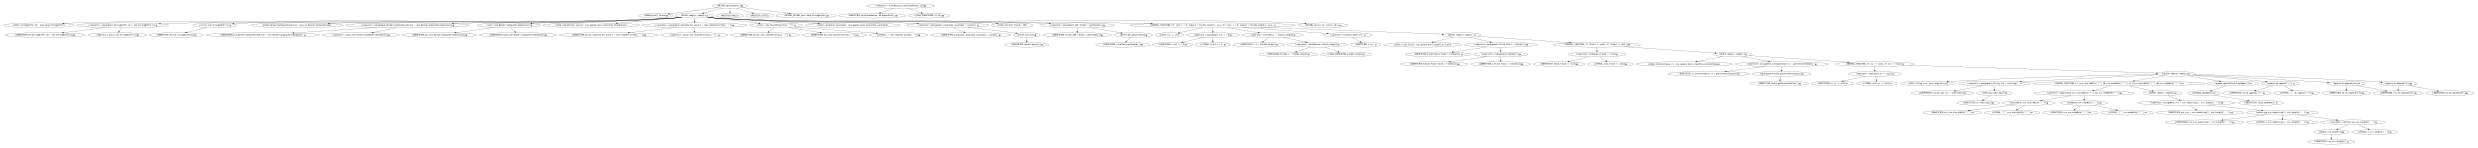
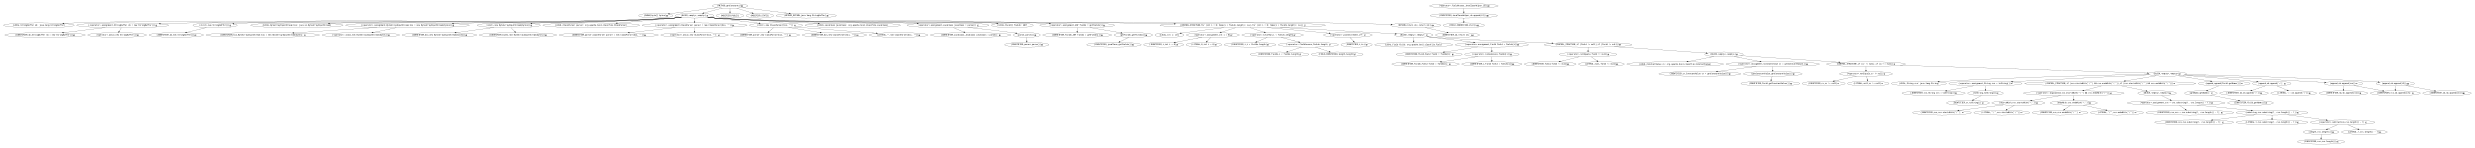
edge "(<operator>.fieldAccess,JavaClassHelper.LS)" -> "(FIELD_IDENTIFIER,LS,LS)": now "(IDENTIFIER,JavaClassHelper,sb.append(LS))" -> "(FIELD_IDENTIFIER,LS,LS)"
node "(IDENTIFIER,sb,return sb;)": added
